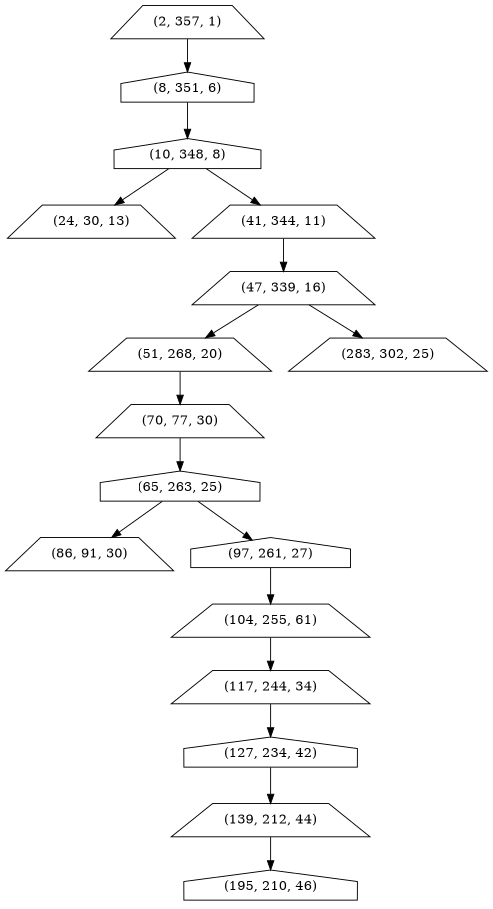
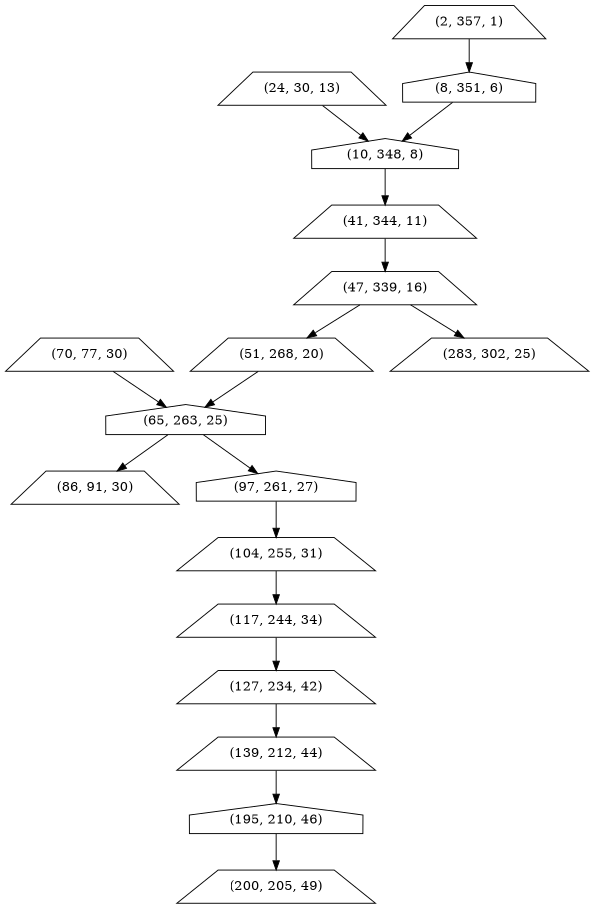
edge "(10, 348, 8)" -> "(24, 30, 13)": reversed
edge "(51, 268, 20)" -> "(70, 77, 30)": now "(51, 268, 20)" -> "(65, 263, 25)"
node "(104, 255, 61)": label "(104, 255, 61)" -> "(104, 255, 31)"
node "(127, 234, 42)": shape house -> trapezium
node "(200, 205, 49)": added
